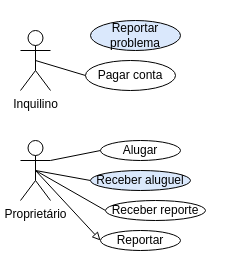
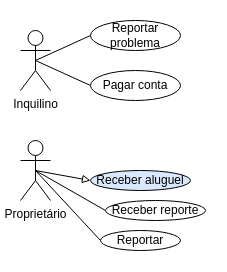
node "Reportar problema": fillcolor #dae8fc -> #ffffff
edge "Reportar problema" -- "Inquilino": added
node "Pagar conta": moved (131, 76) -> (136, 86)
node "Alugar": removed
edge "Alugar" -- "Proprietário": removed
edge "Proprietário" -- "Receber aluguel": arrowhead none -> block
edge "Proprietário" -> "Reportar": arrowhead block -> none
